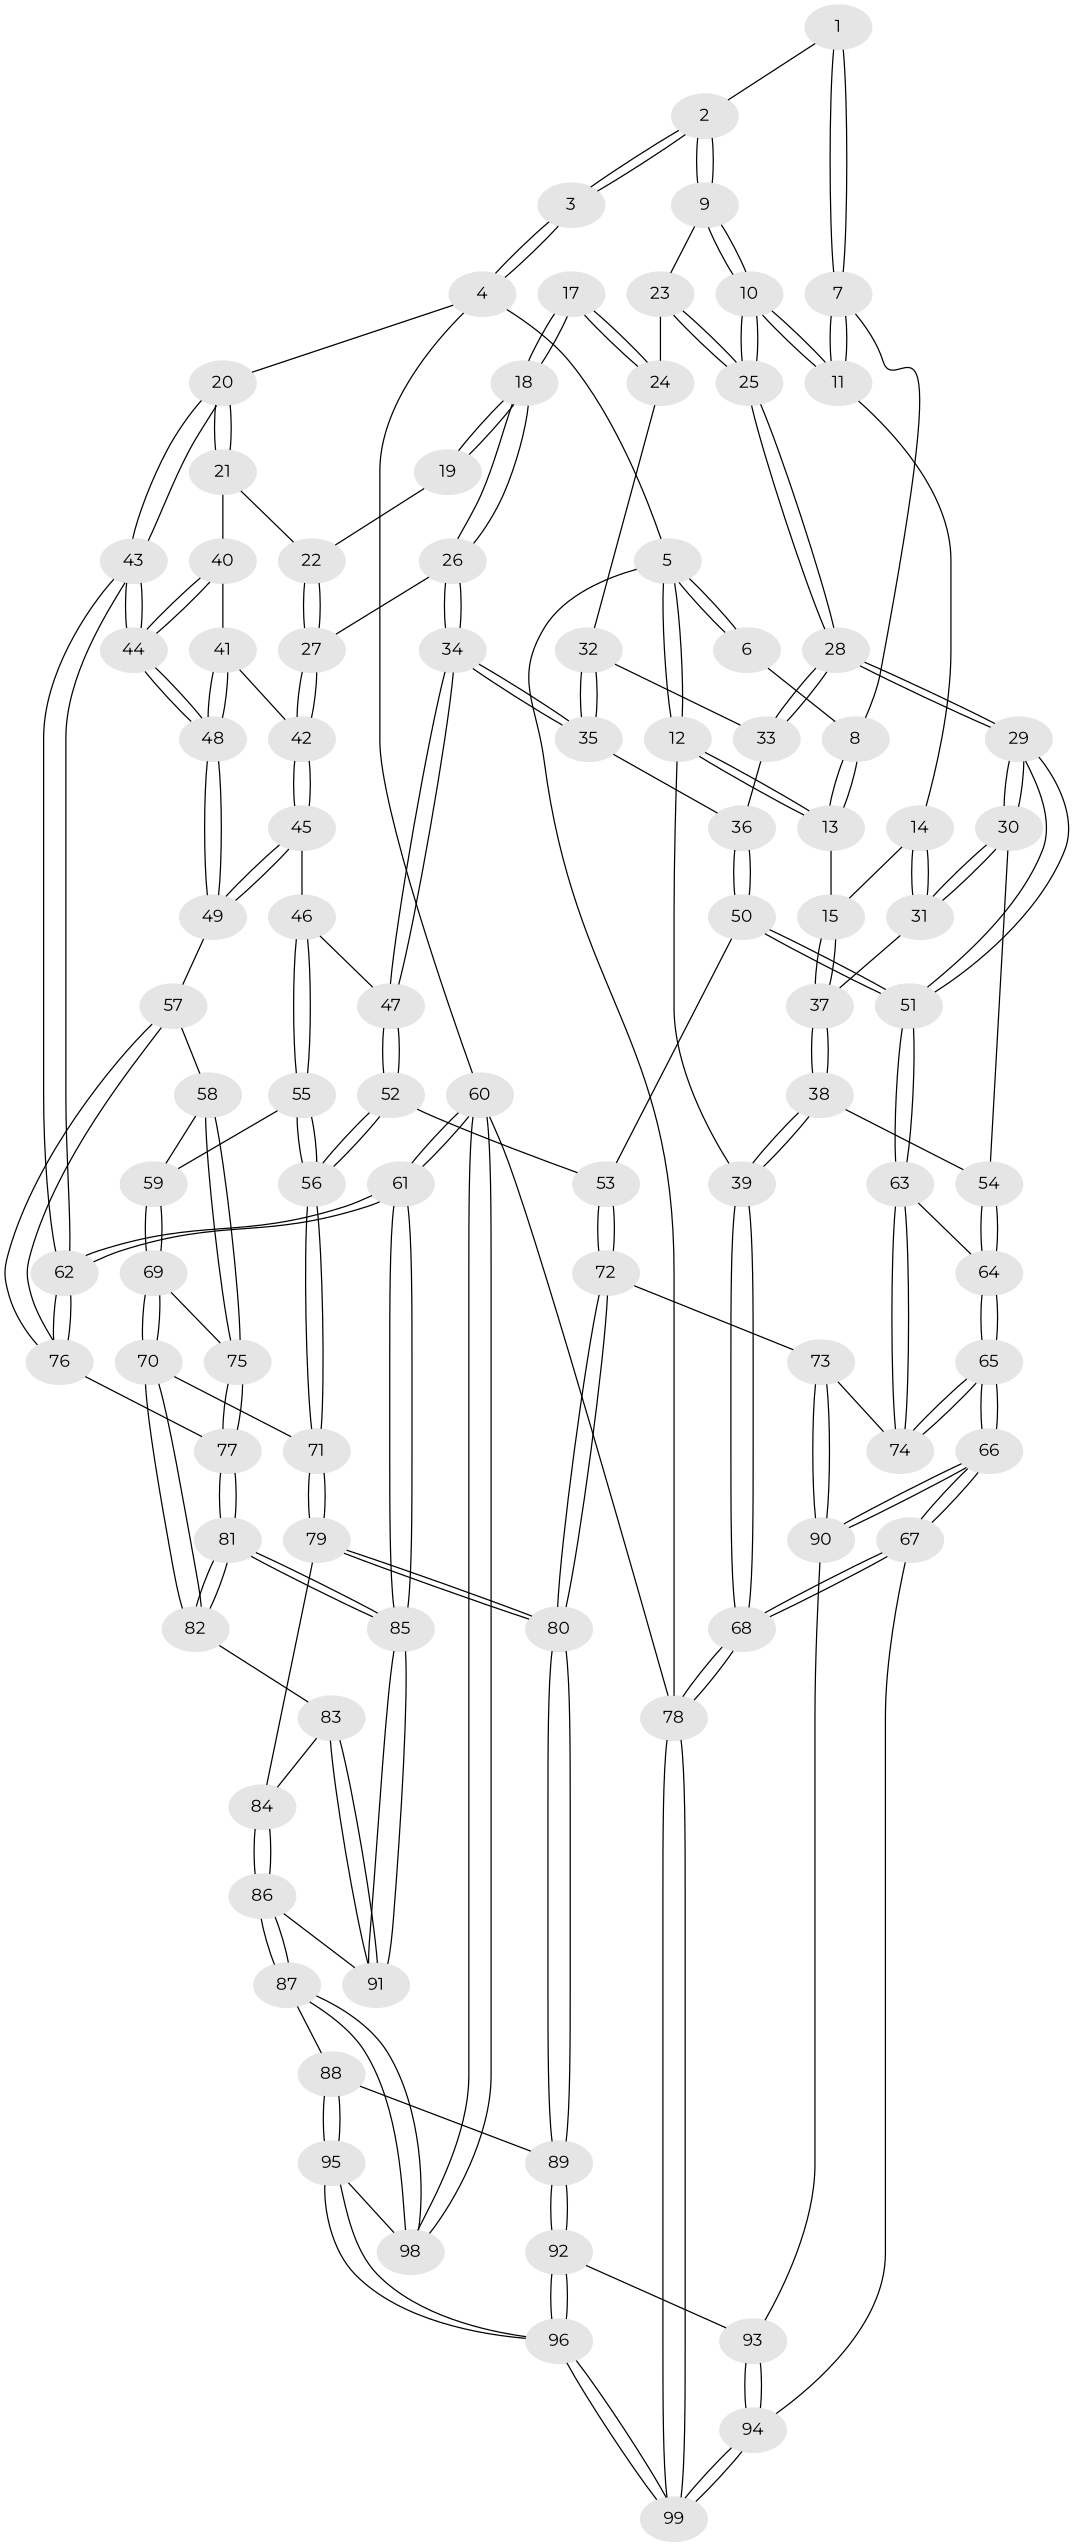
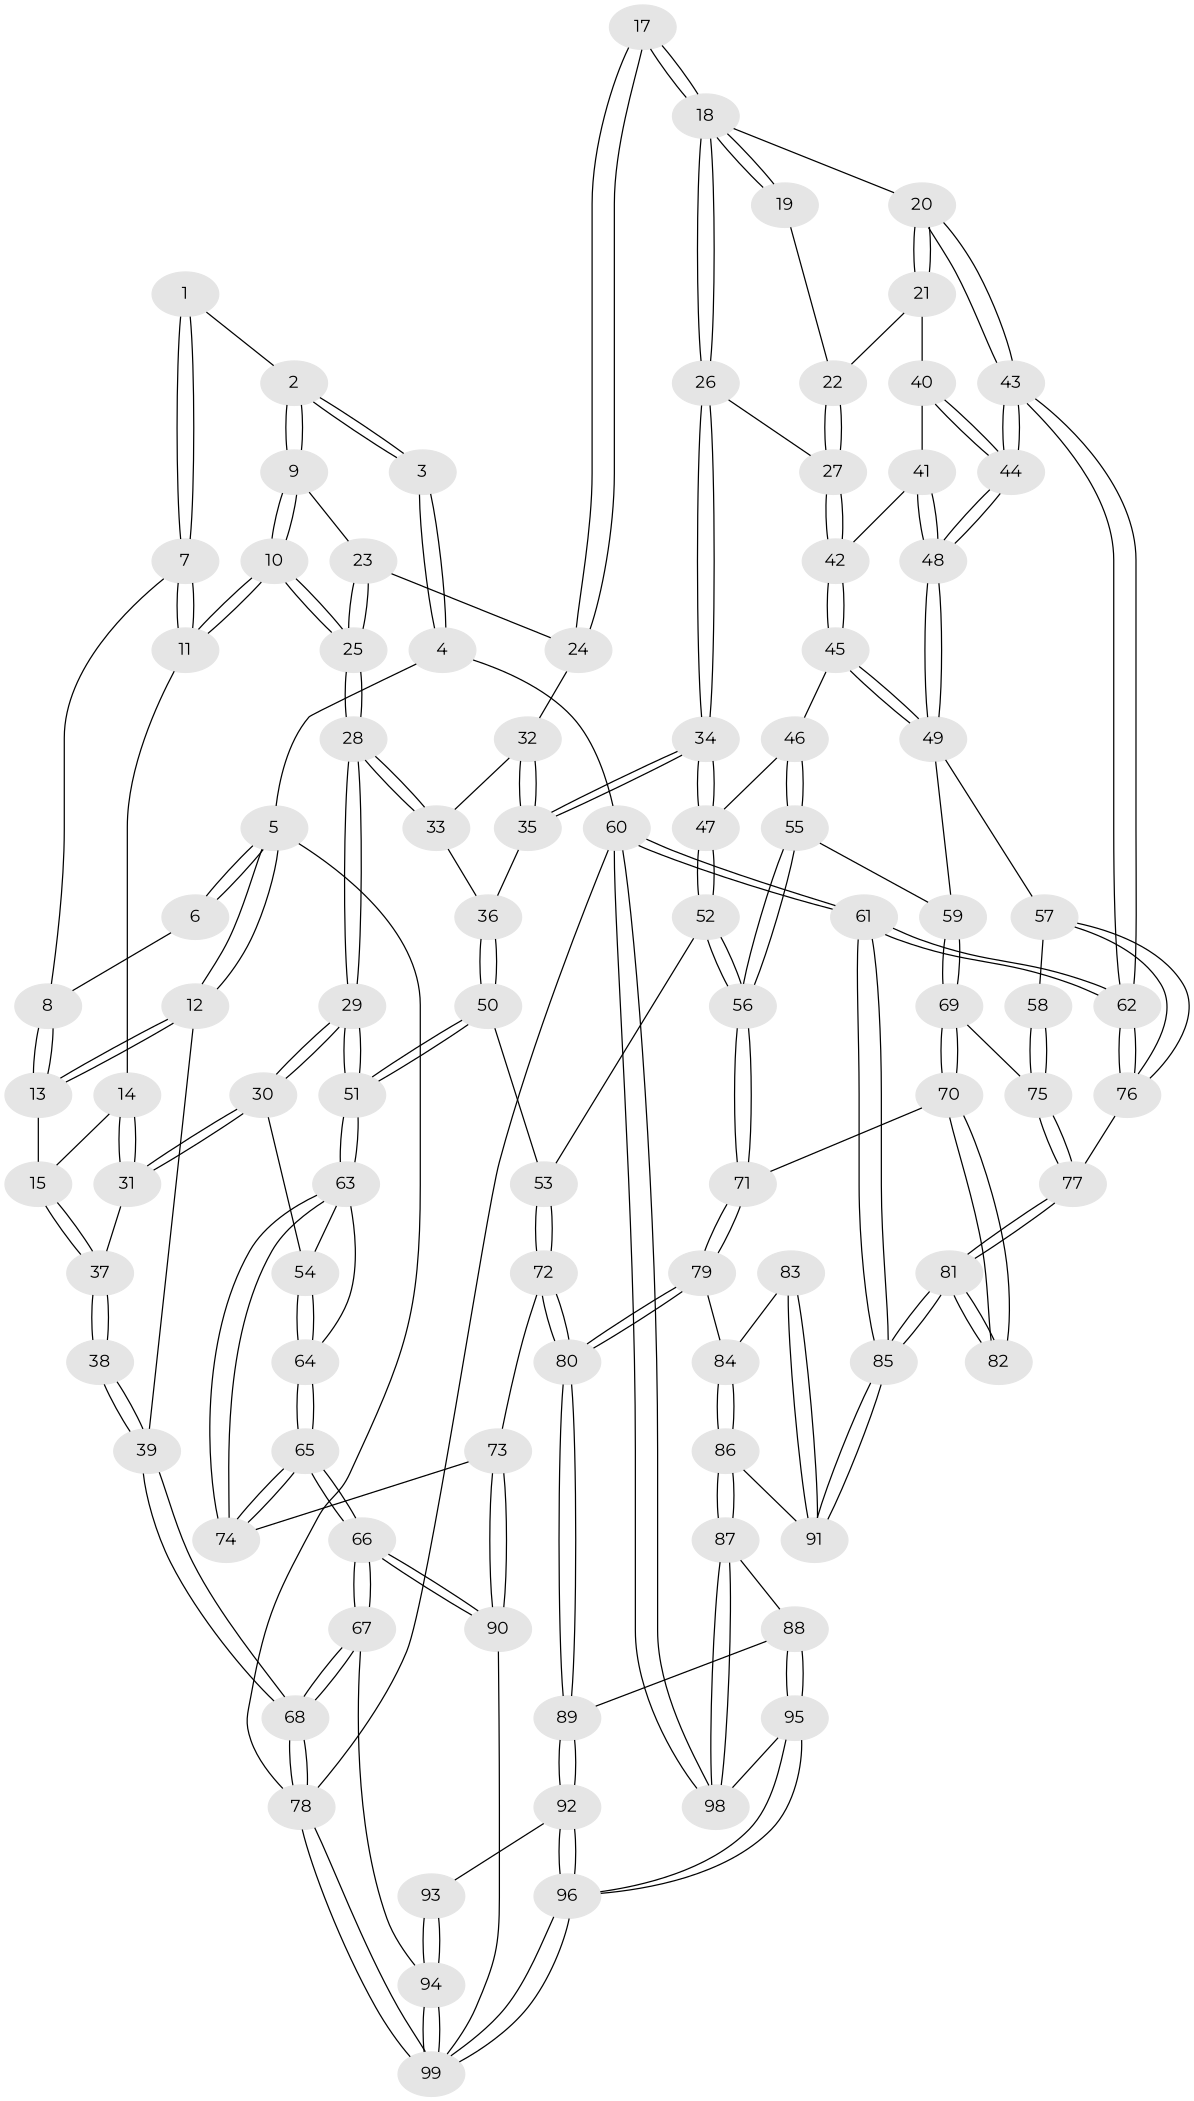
edge "4" -- "20": now "18" -- "20"
edge "58" -- "59": now "49" -- "59"
edge "38" -- "54": now "63" -- "54"
edge "82" -- "83": removed
edge "90" -- "93": now "90" -- "99"
